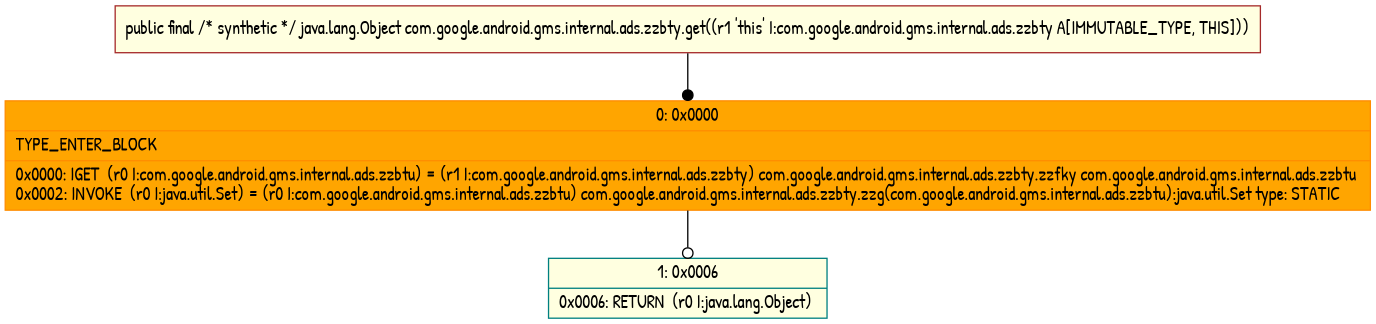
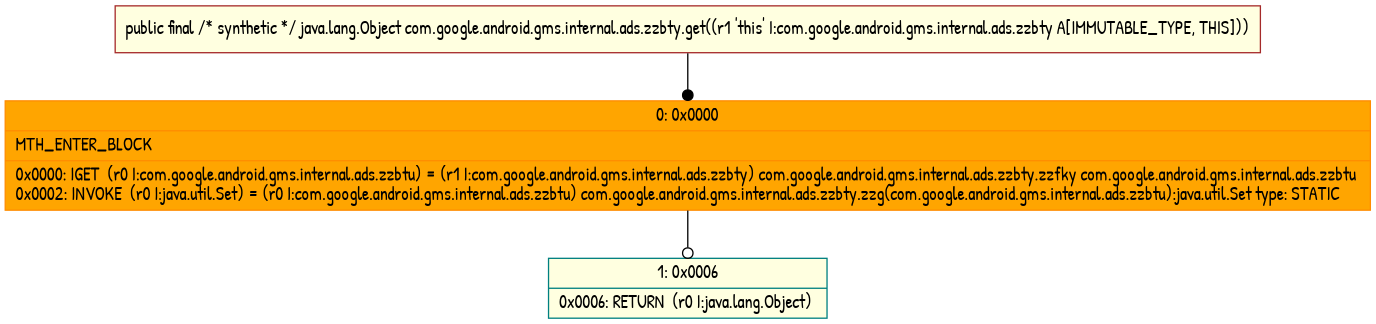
node "0: 0x0000": text "TYPE_ENTER_BLOCK" -> "MTH_ENTER_BLOCK"
